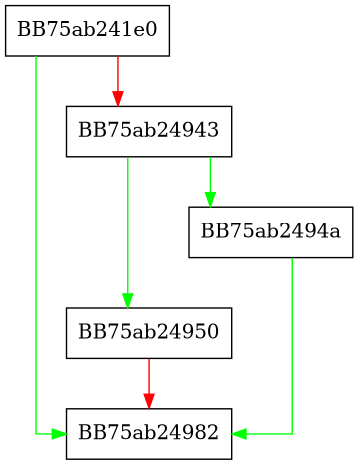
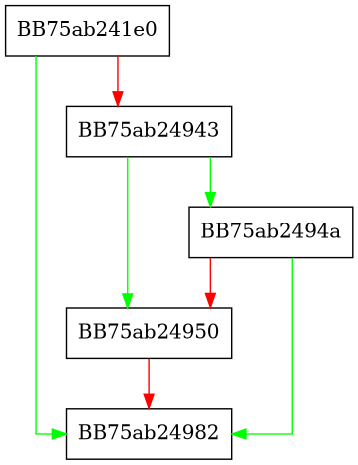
edge "BB75ab2494a" -> "BB75ab24950": added
